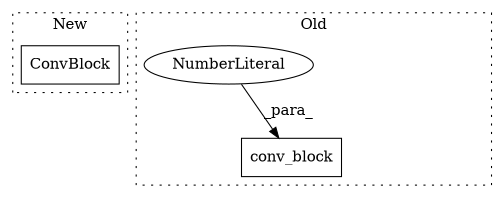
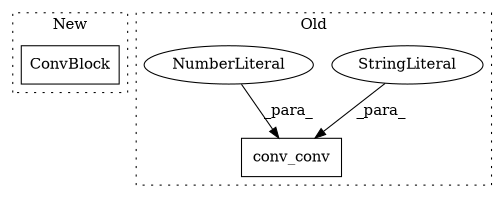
node "StringLiteral": added
node "conv_block": label "conv_block" -> "conv_conv"
